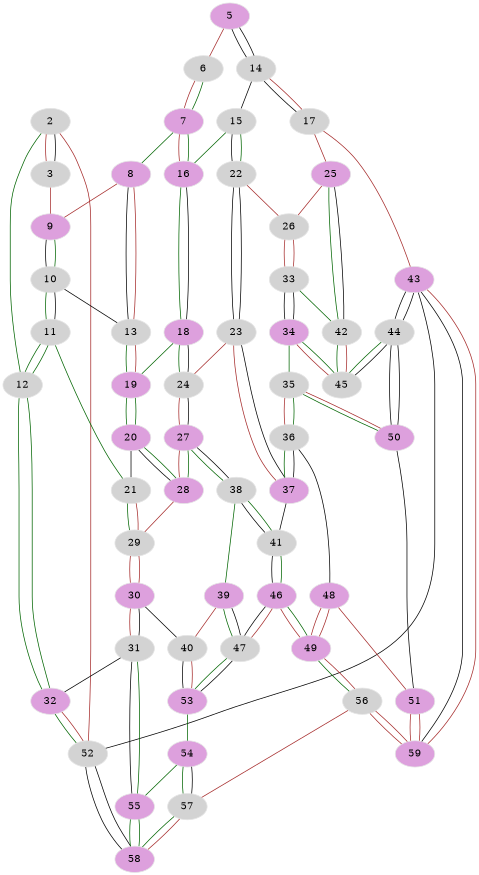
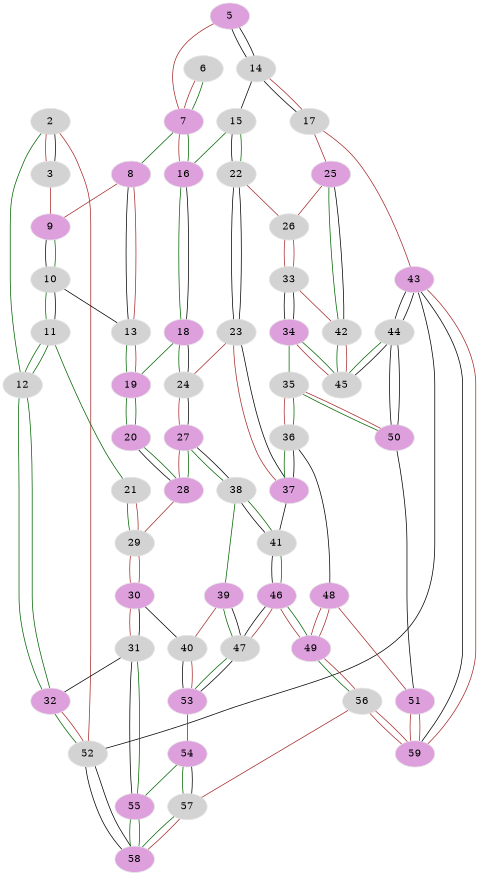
edge "5" -- "6": now "5" -- "7"
edge "33" -- "42": color darkgreen -> brown
edge "20" -- "21": removed
